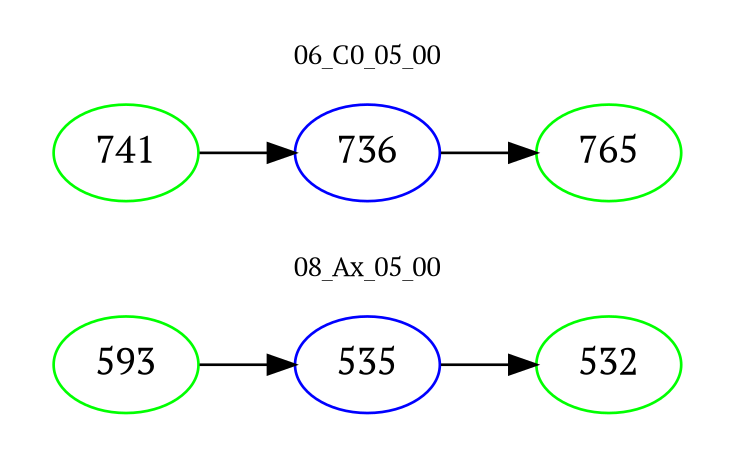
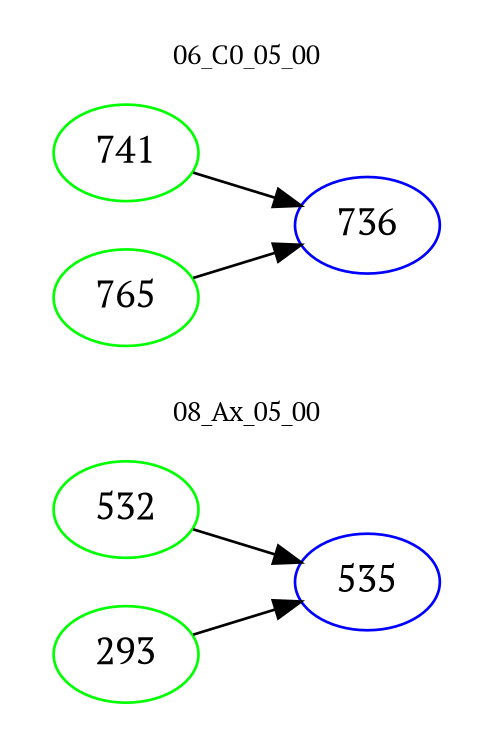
edge "736" -> "765": reversed
node "593": label "593" -> "293"
edge "535" -> "532": reversed
